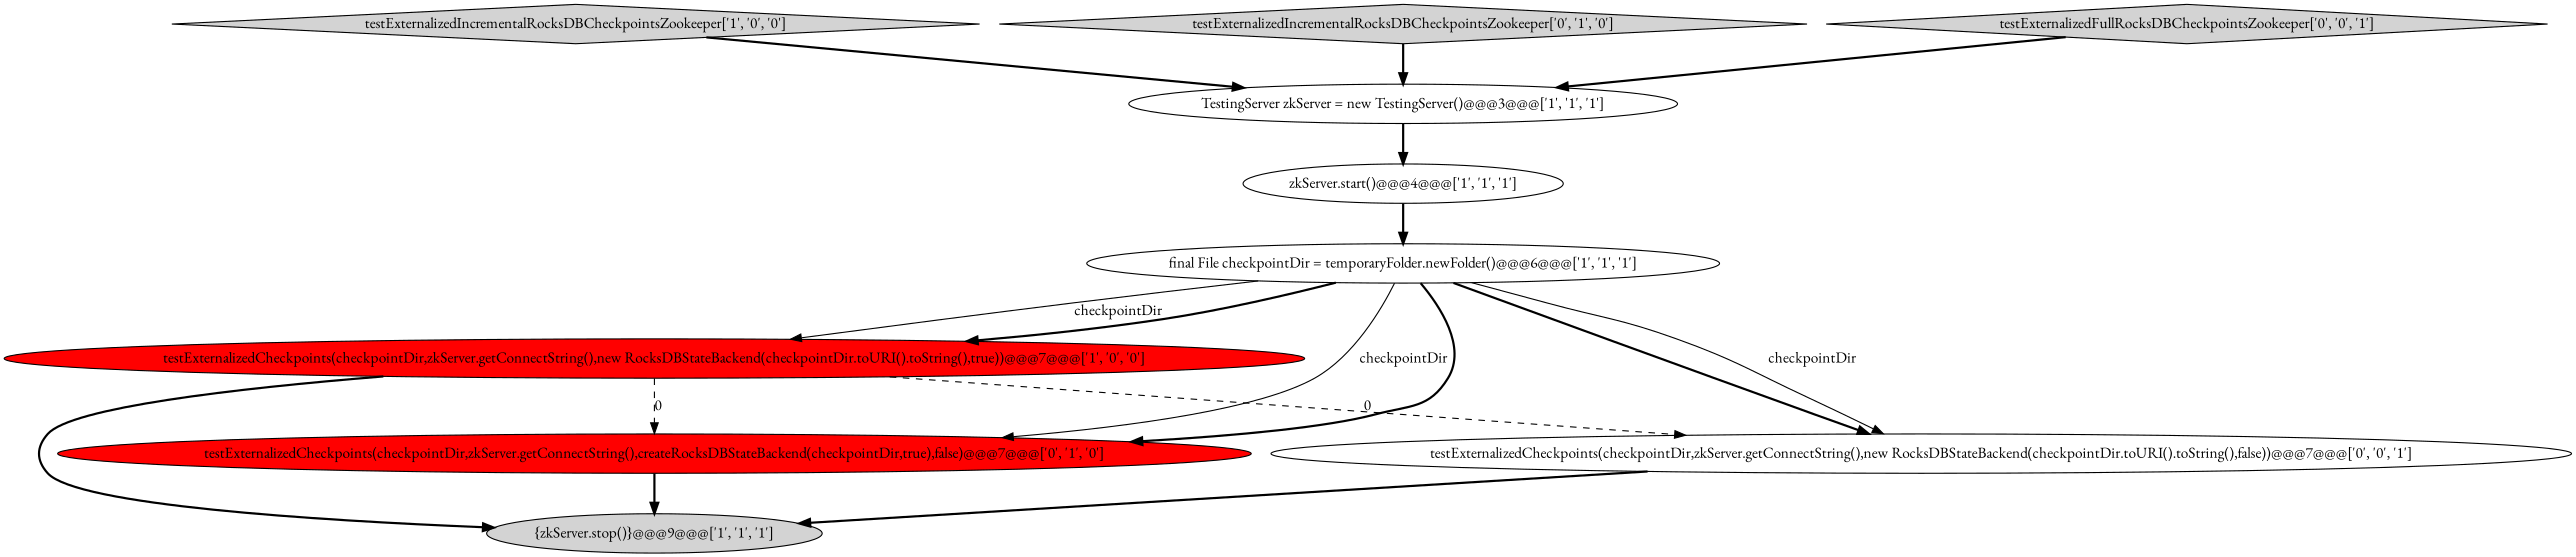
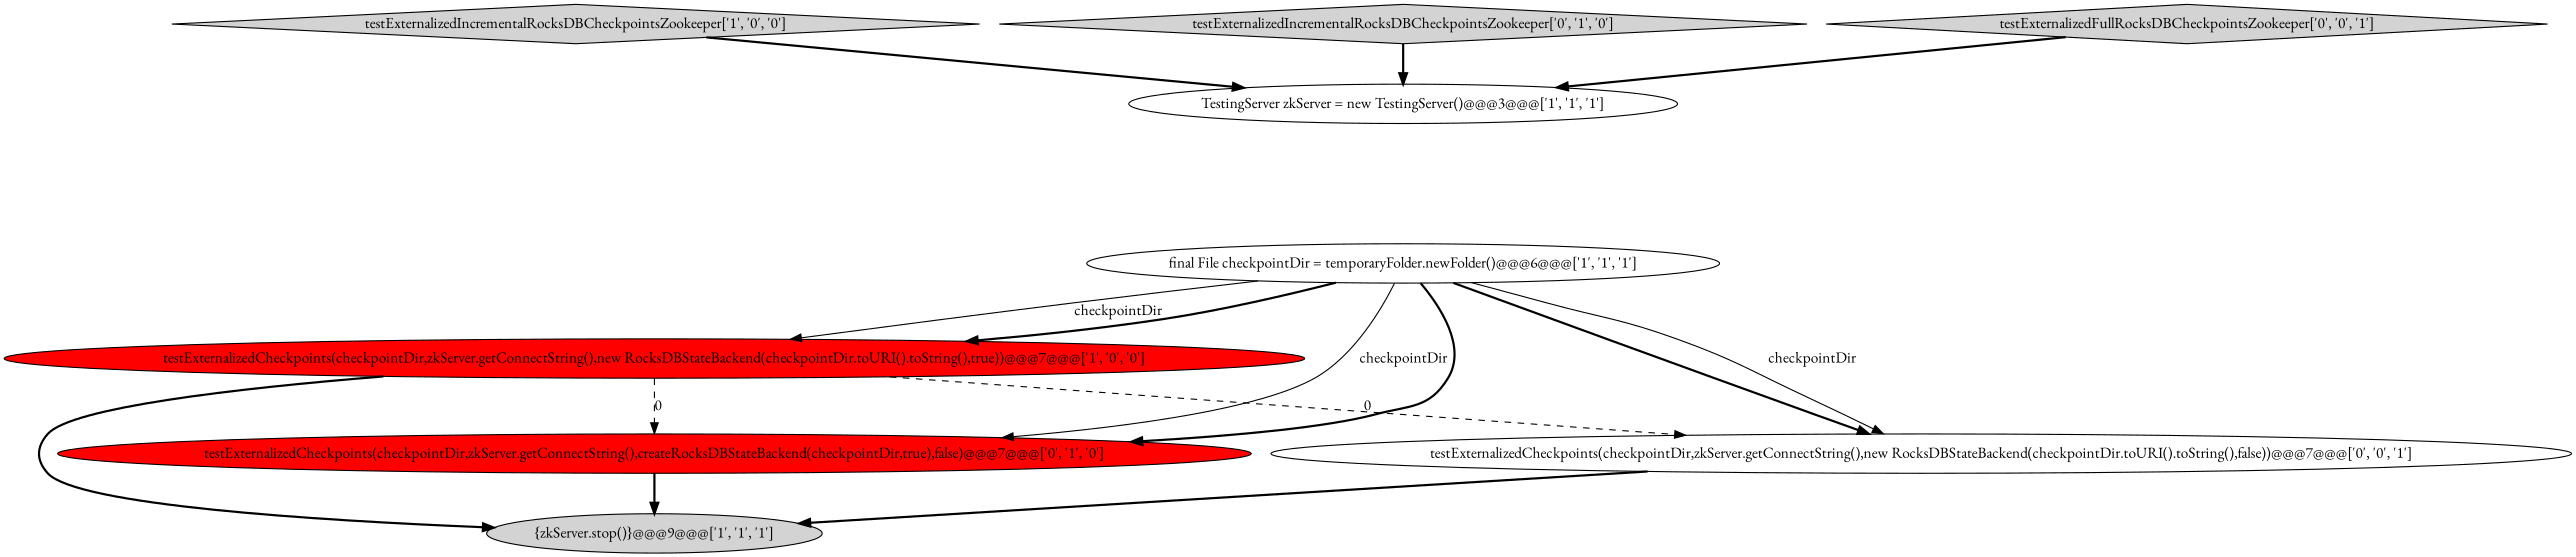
node "zkServer.start()@@@4@@@['1', '1', '1']": removed
